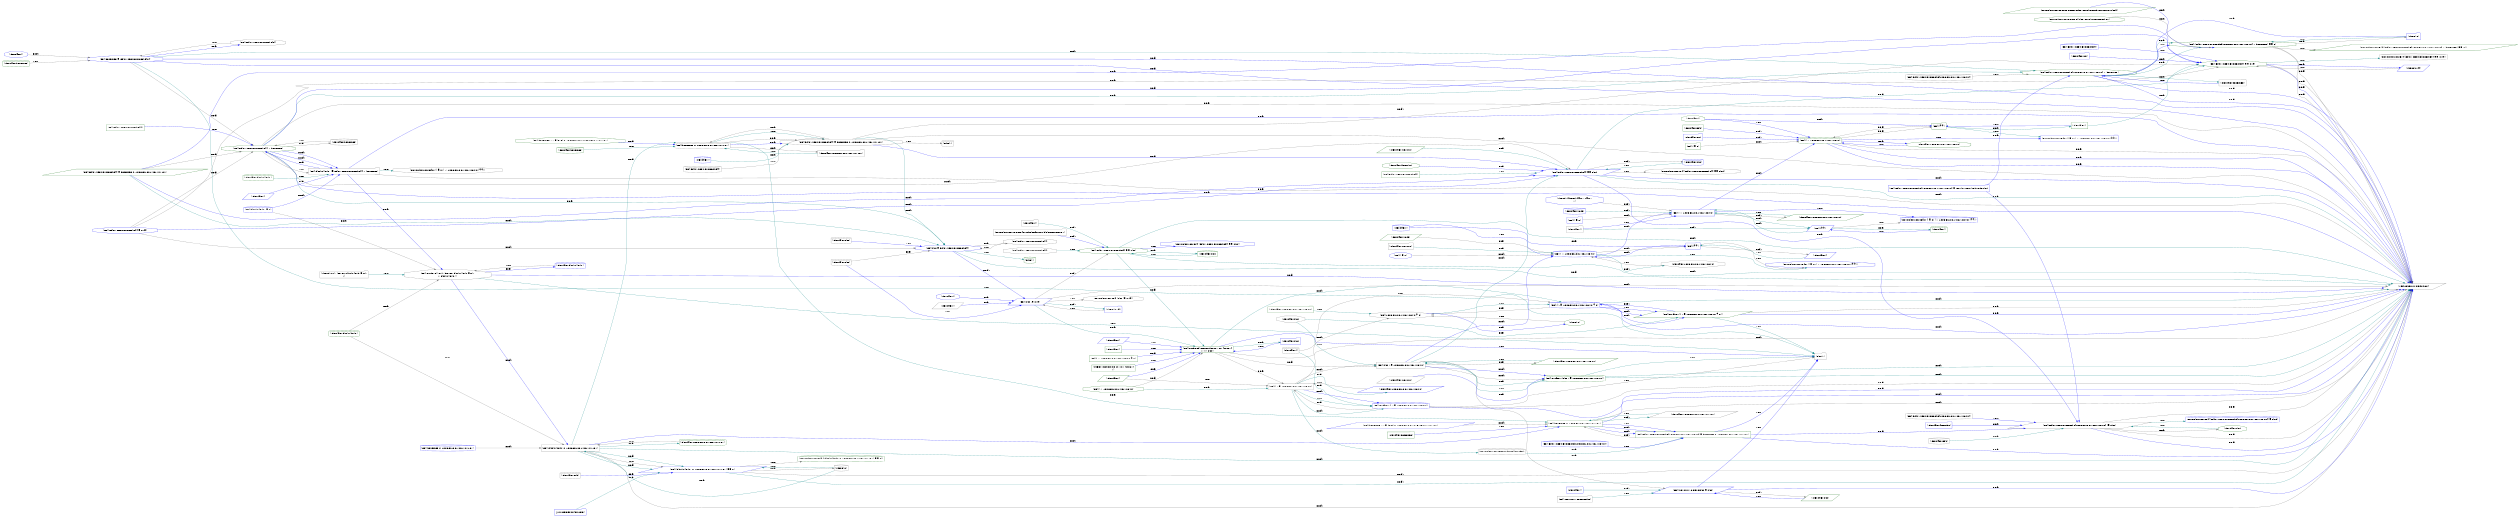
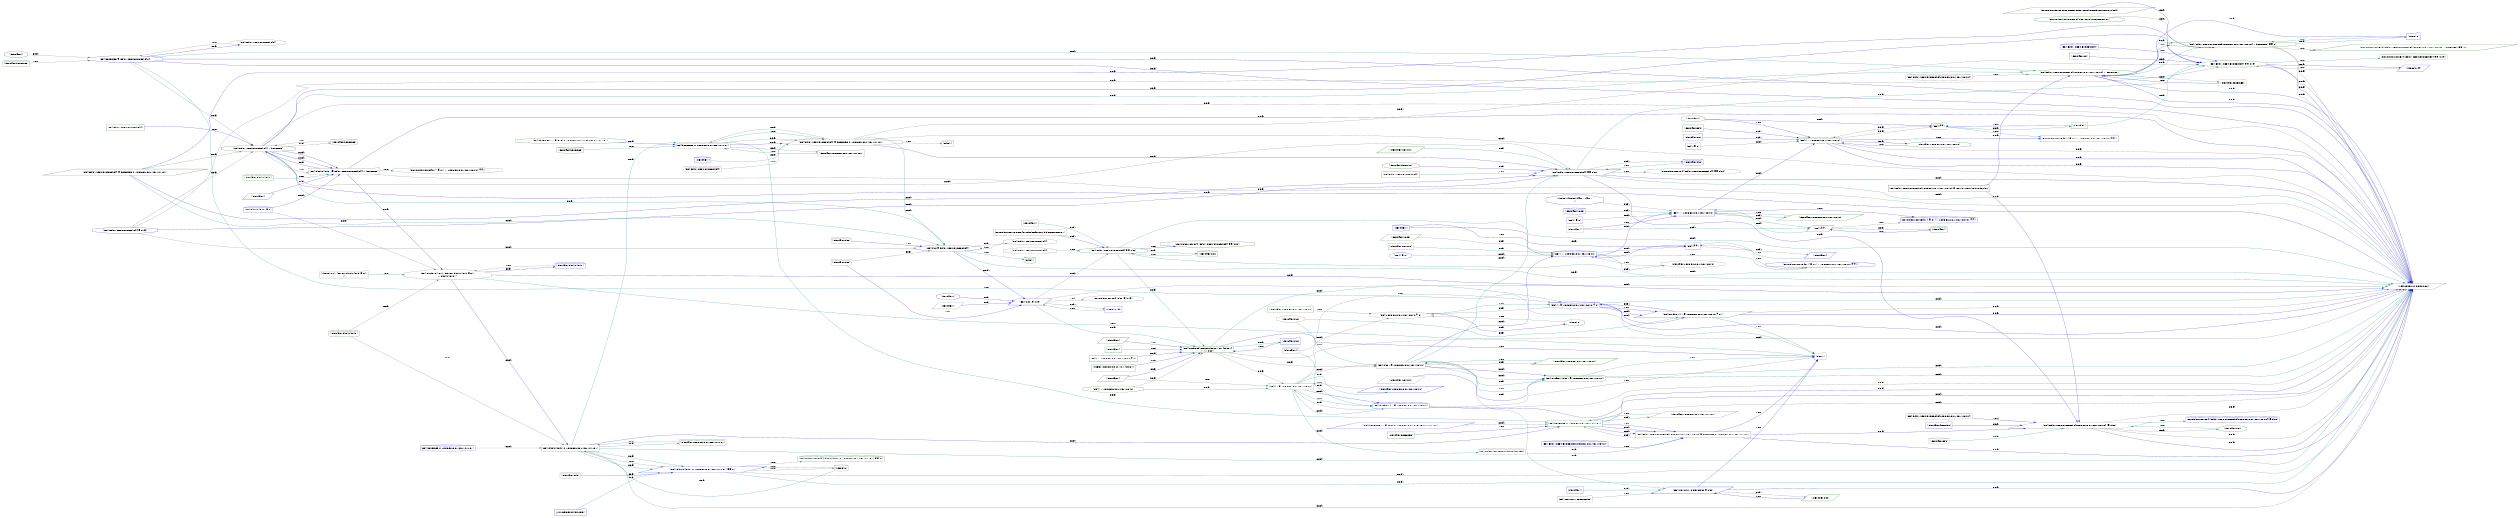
node "(ControlStructure,if (edit->segment_cache[j] == slot))": color blue -> darkgreen
edge "(Call,slot != 0xff)" -> "(Call,edit->segment_cache[j] == slot)": label "CFG: " -> "DDG: "
